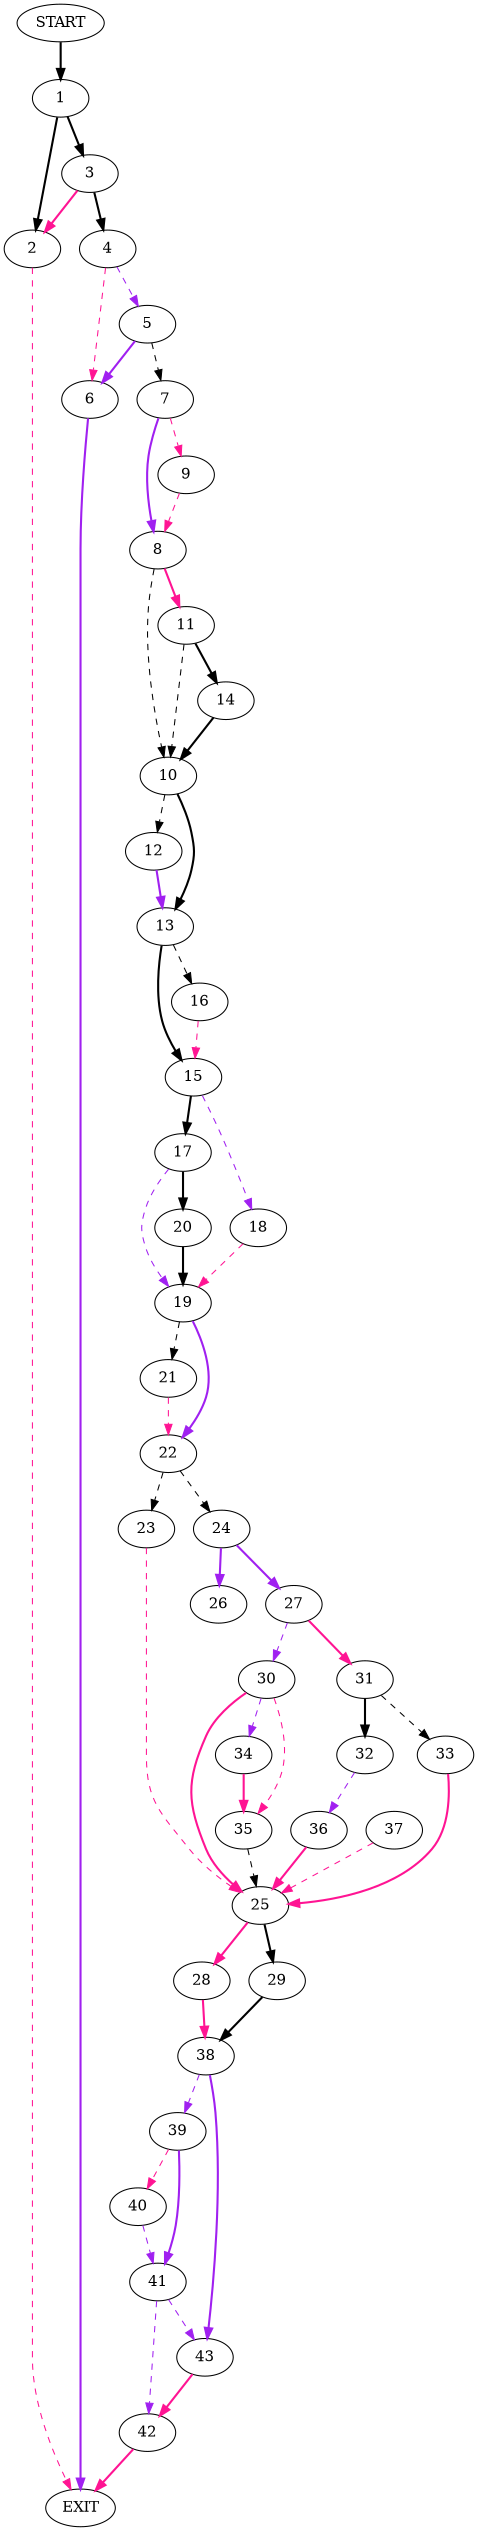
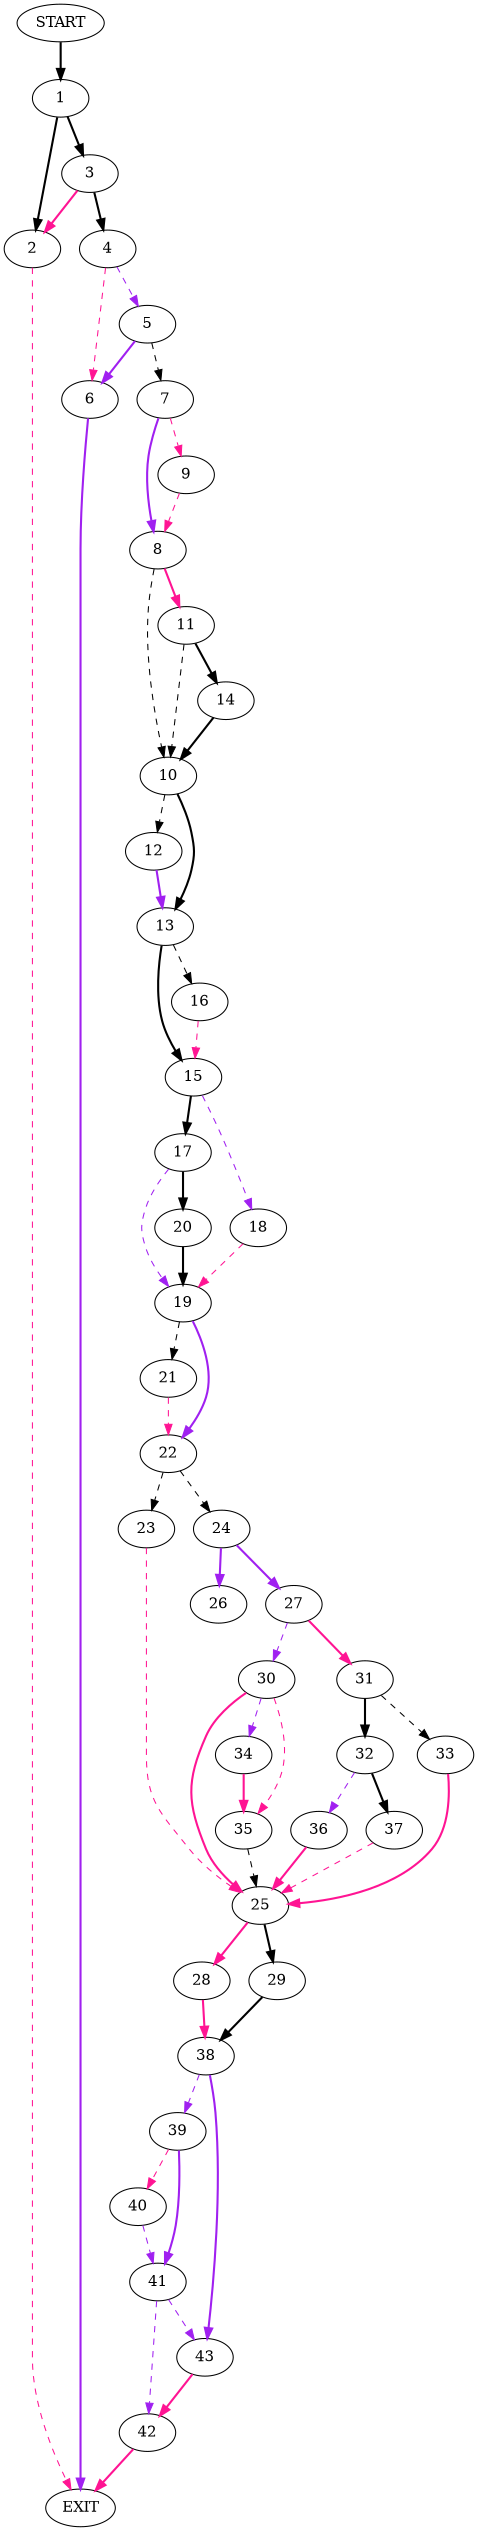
edge "32" -> "37": added
